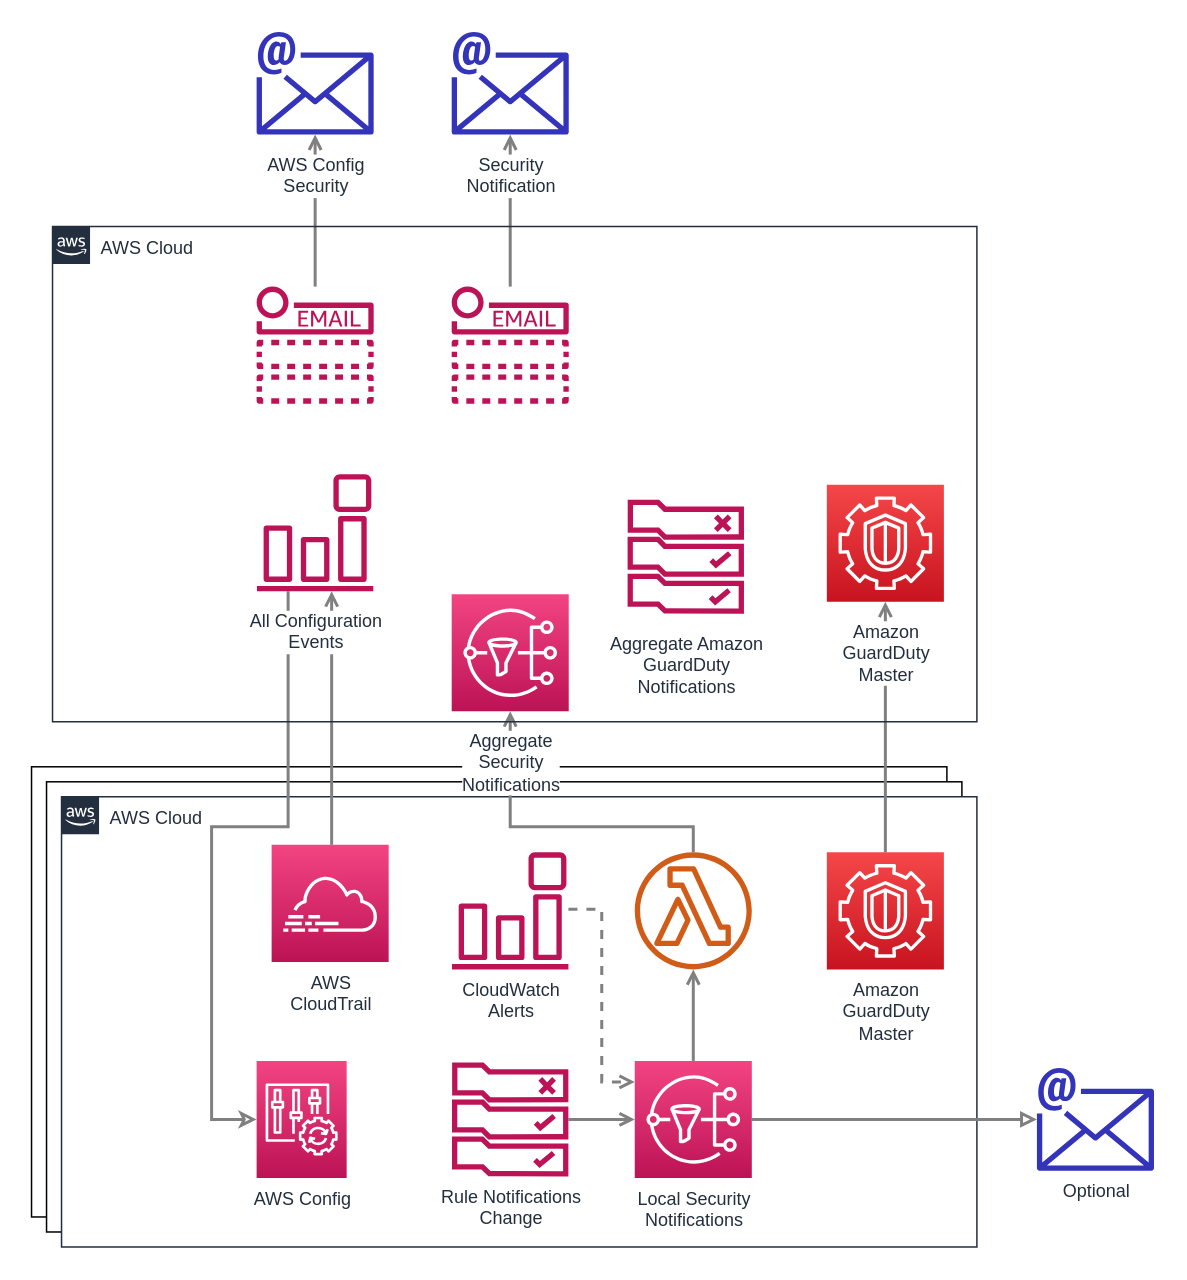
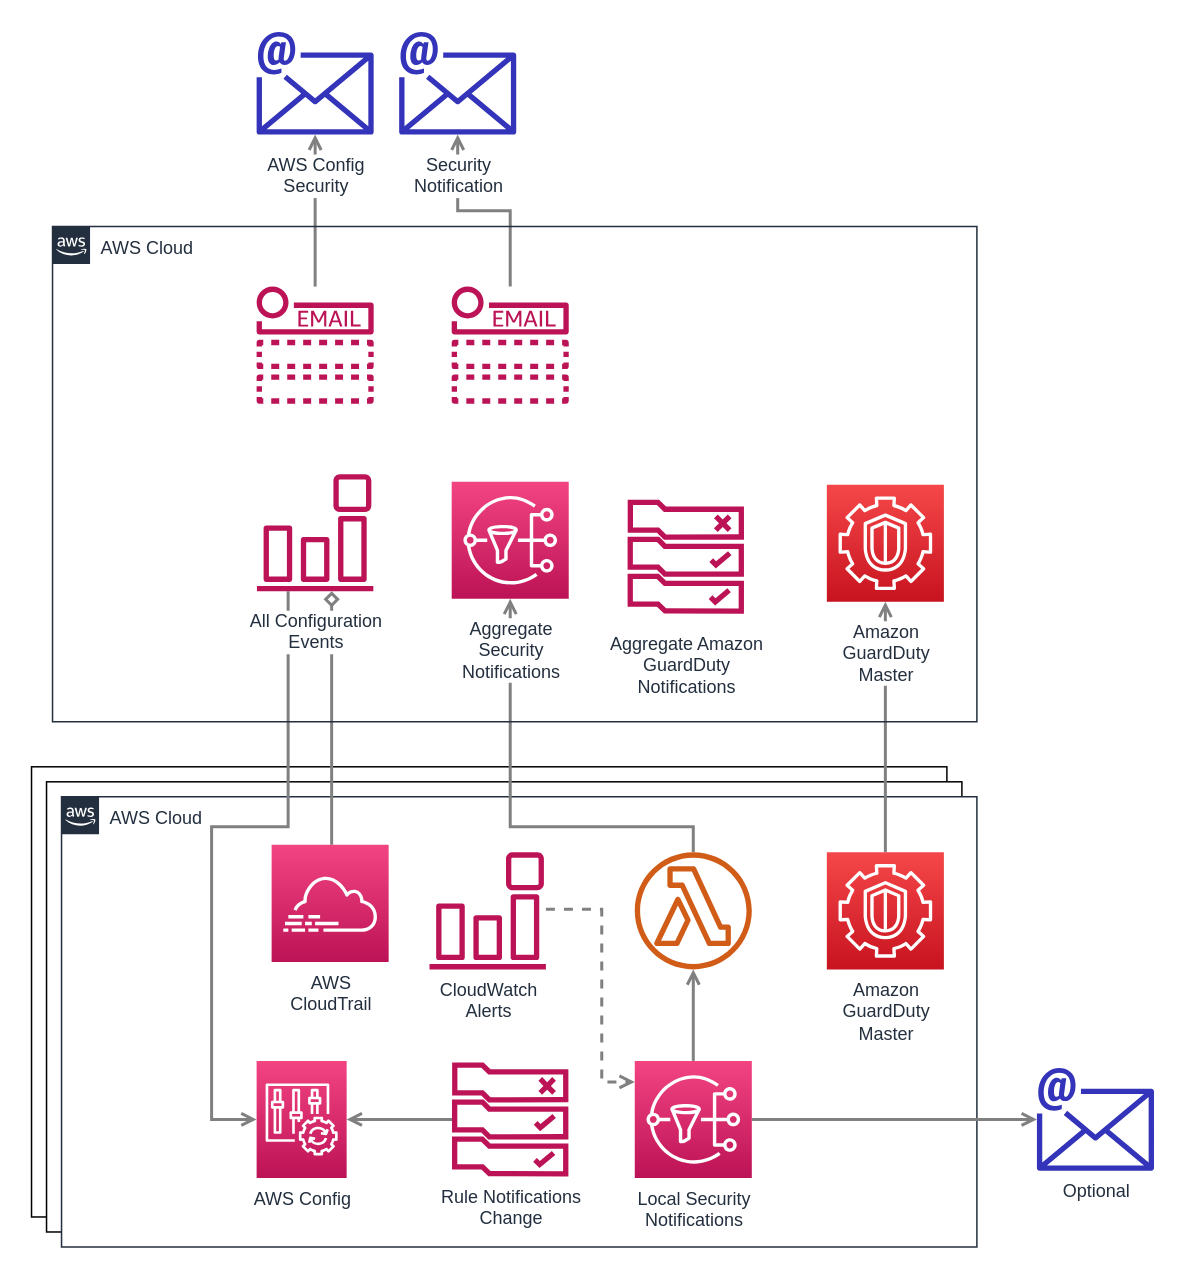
node "Security Notification": moved (510, 83) -> (458, 83)
edge "AWS CloudTrail" -> "All Configuration Events": arrowhead open -> diamond
node "Aggregate Security Notifications": moved (510, 653) -> (510, 540)
node "CloudWatch Alerts": moved (510, 911) -> (488, 911)
edge "All Configuration Events" -> "AWS Config": arrowhead classic -> open
edge "Rule Notifications Change" -> "Local Security Notifications": now "Rule Notifications Change" -> "AWS Config"
edge "Local Security Notifications" -> "Optional": arrowhead block -> open
